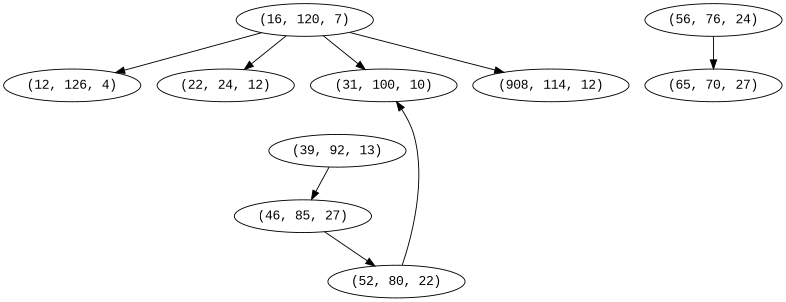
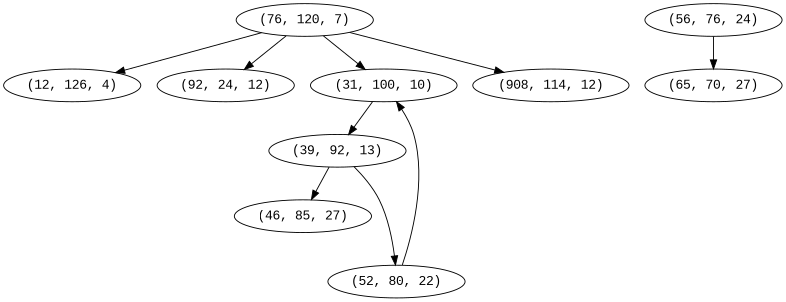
node "(16, 120, 7)": label "(16, 120, 7)" -> "(76, 120, 7)"
node "(22, 24, 12)": label "(22, 24, 12)" -> "(92, 24, 12)"
edge "(31, 100, 10)" -> "(39, 92, 13)": added
edge "(46, 85, 27)" -> "(52, 80, 22)": now "(39, 92, 13)" -> "(52, 80, 22)"
